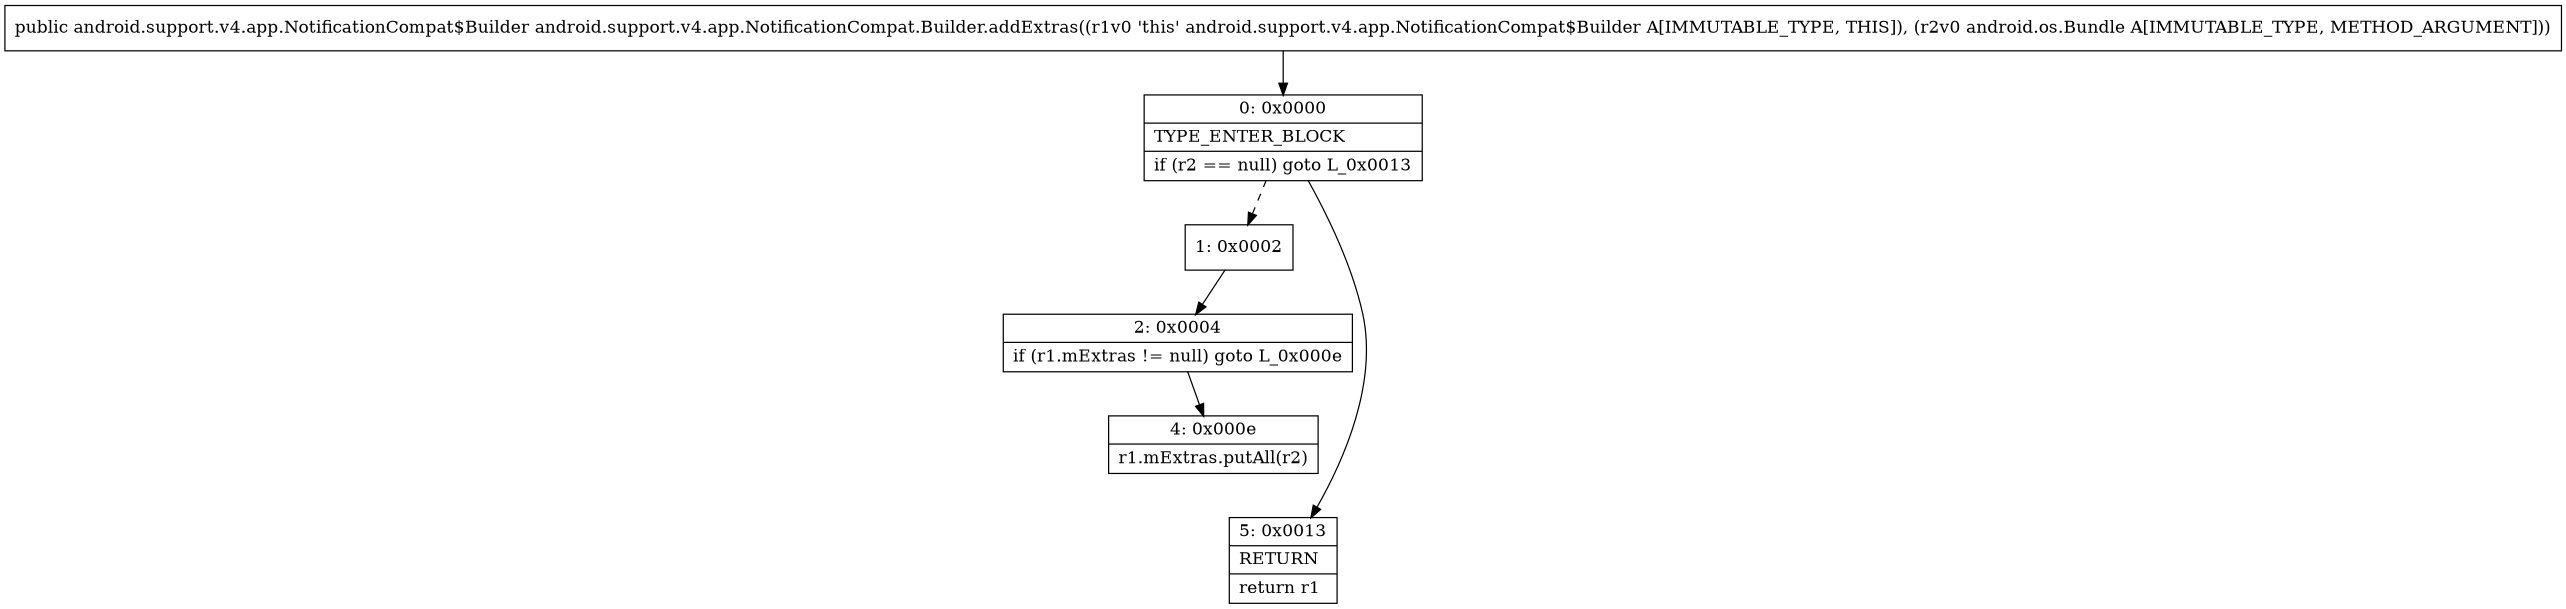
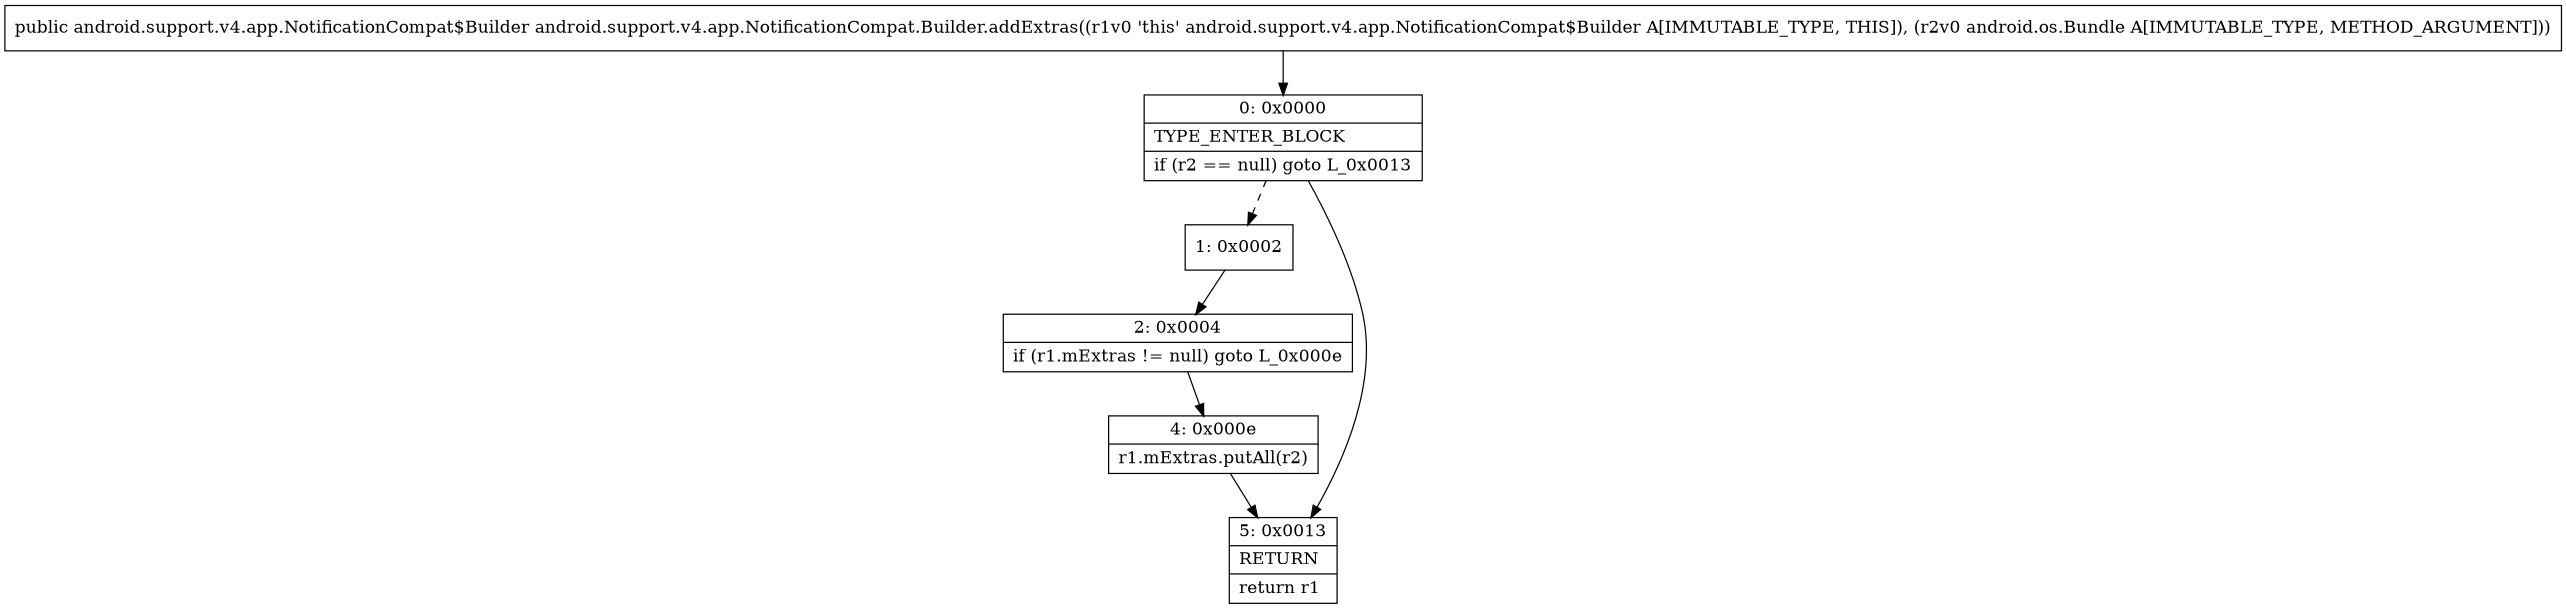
edge "4: 0x000e" -> "5: 0x0013": added
